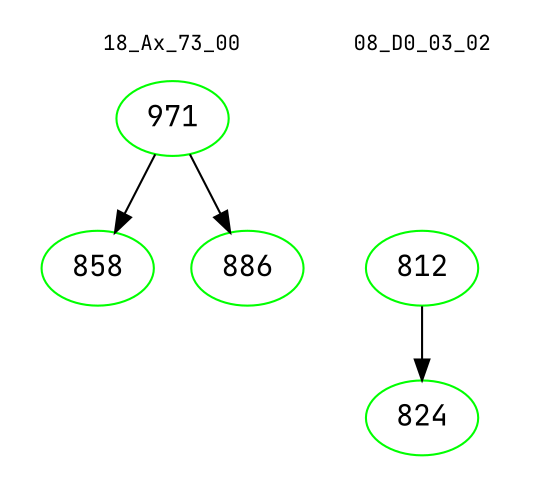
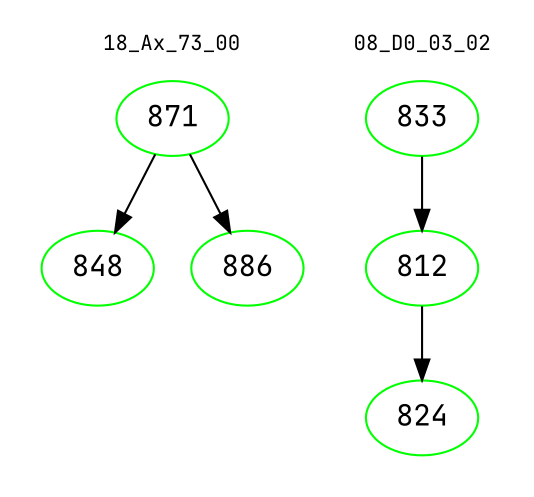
node "971": label "971" -> "871"
node "833": added
node "858": label "858" -> "848"
